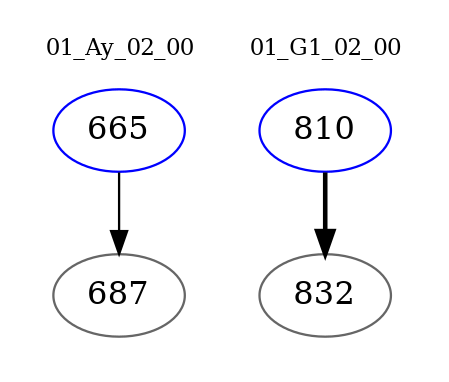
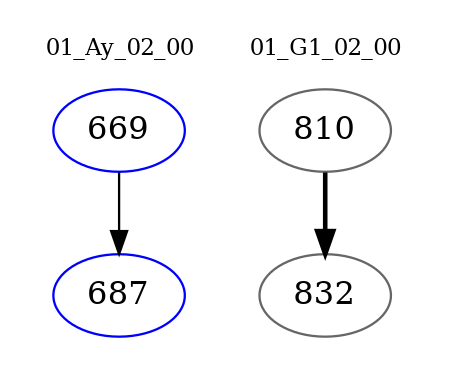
node "665": label "665" -> "669"
node "810": color blue -> gray40
node "687": color gray40 -> blue
